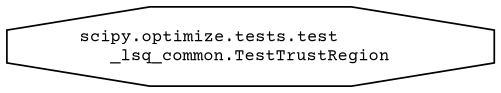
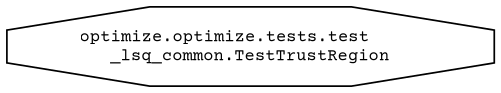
node "scipy.optimize.tests.test _lsq_common.TestTrustRegion": label "scipy.optimize.tests.test _lsq_common.TestTrustRegion" -> "optimize.optimize.tests.test _lsq_common.TestTrustRegion"
